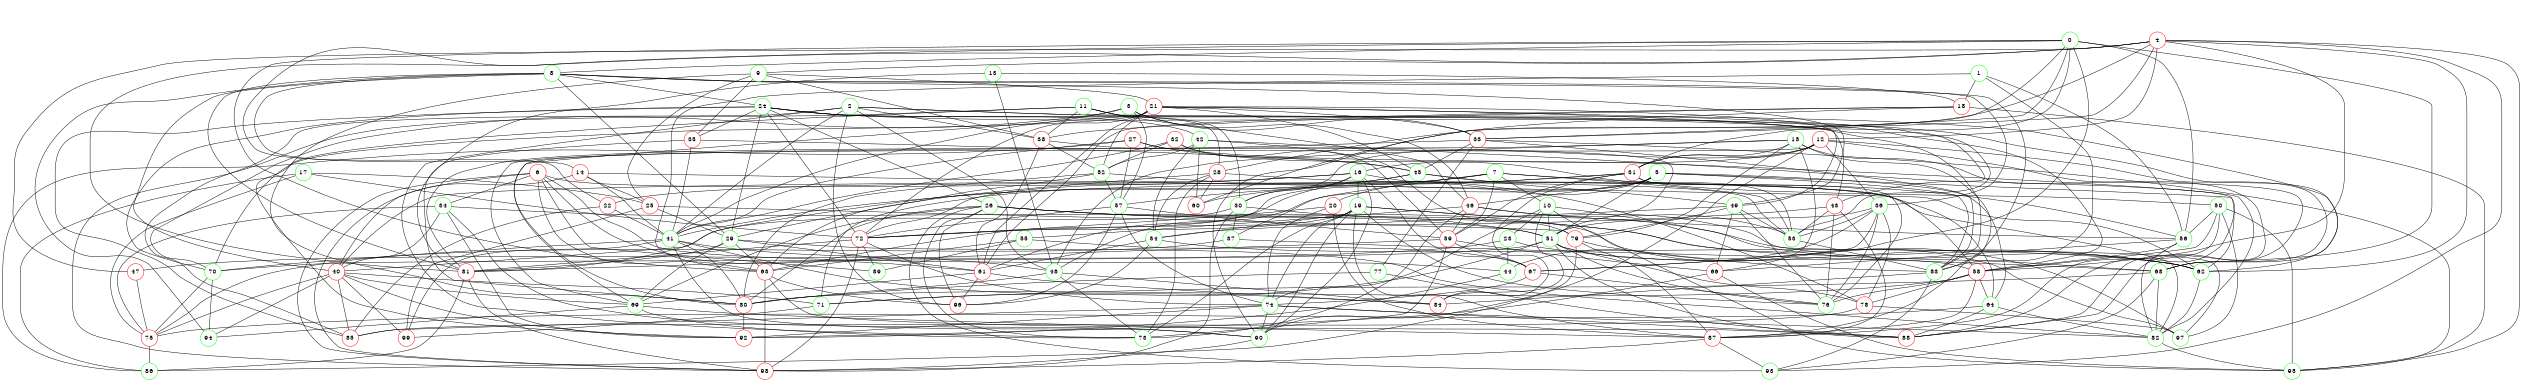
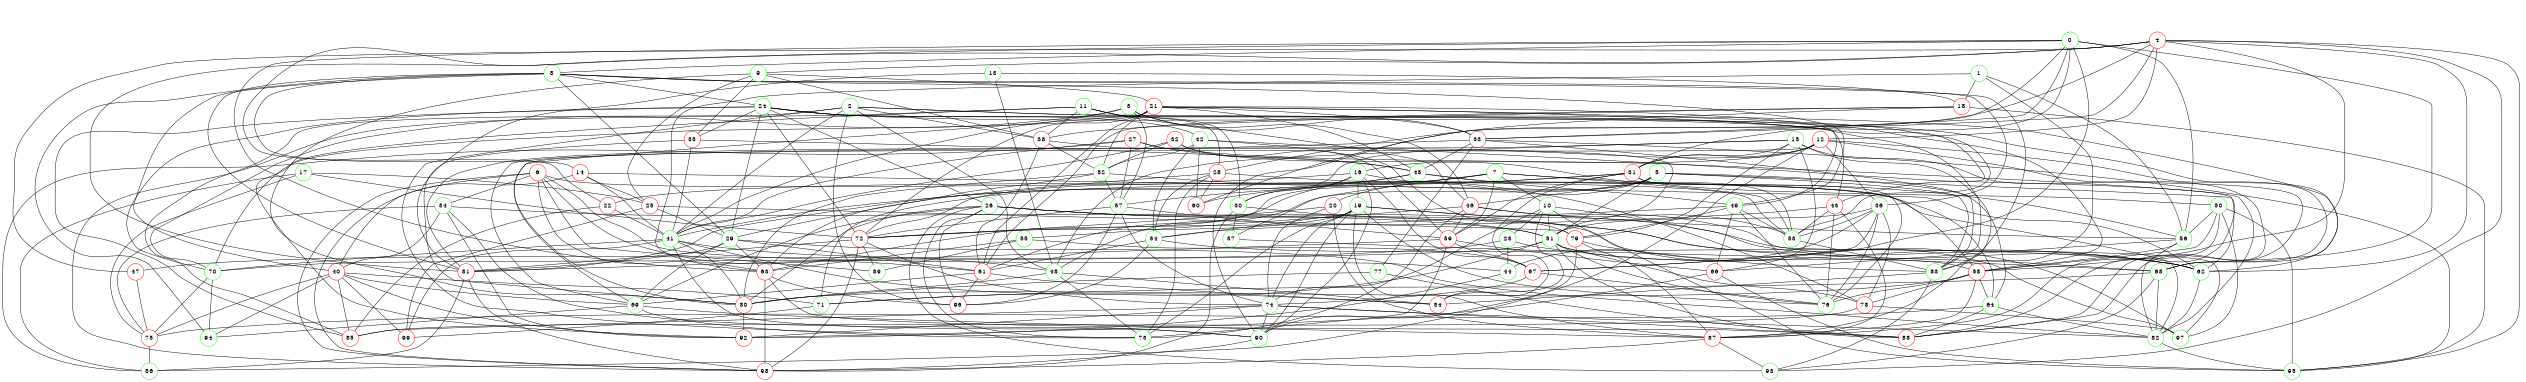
edge "16" -- "40": removed
edge "30" -- "40": removed
edge "37" -- "75": removed
